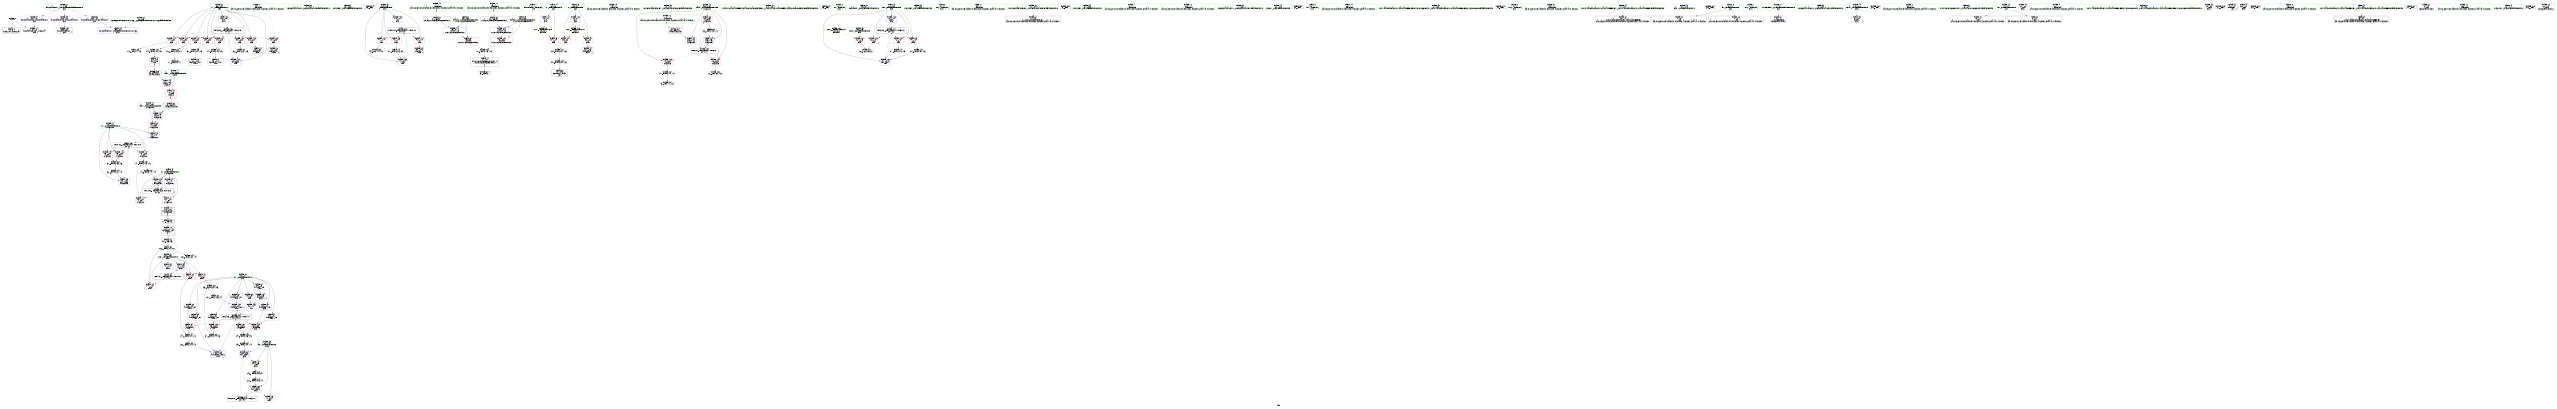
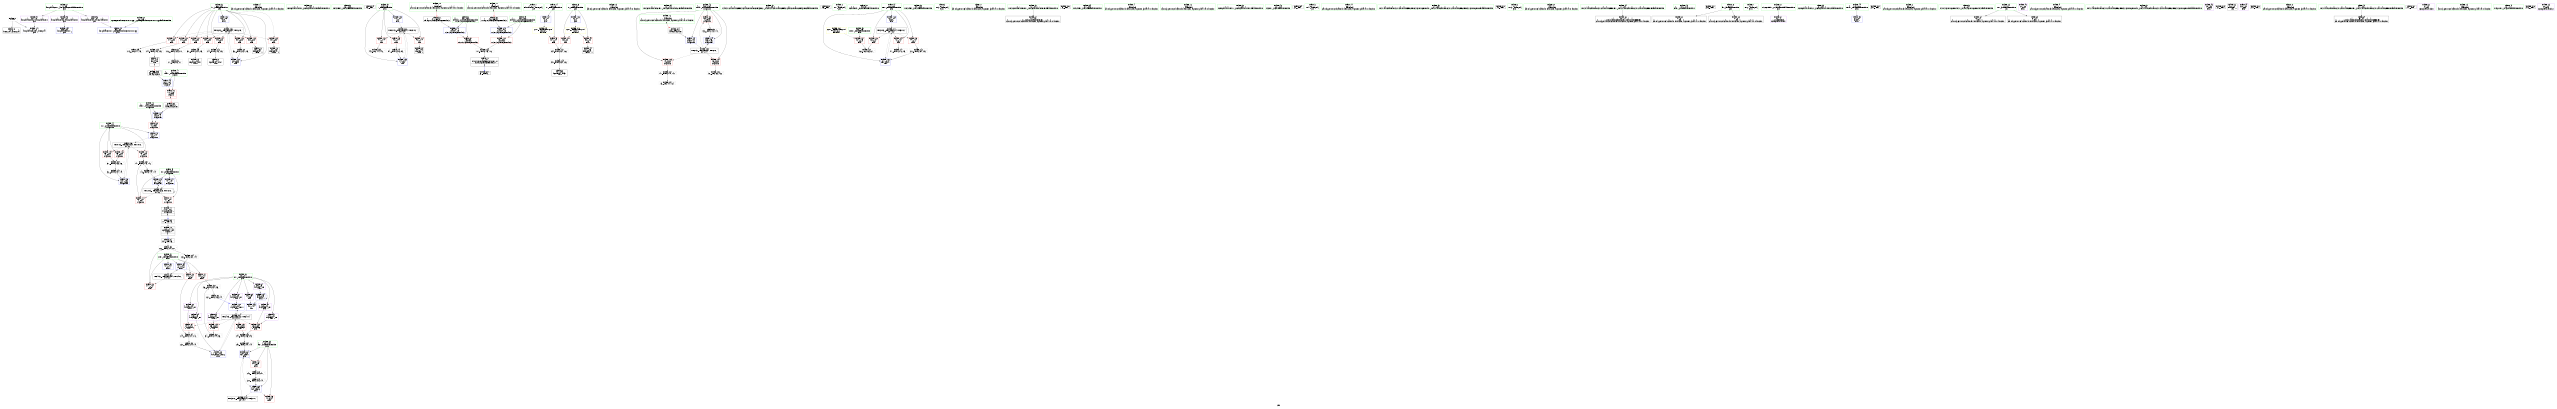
node "NodeID: 80": text "cpp" -> "main"
